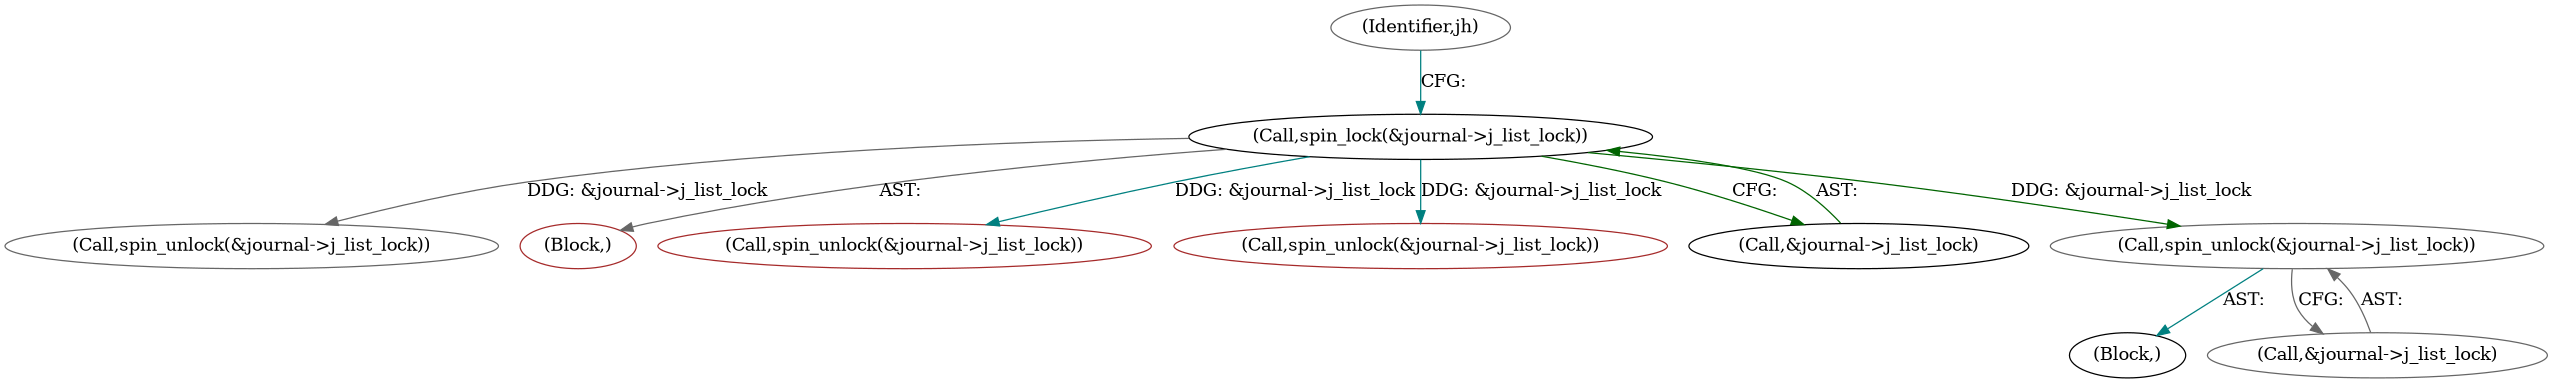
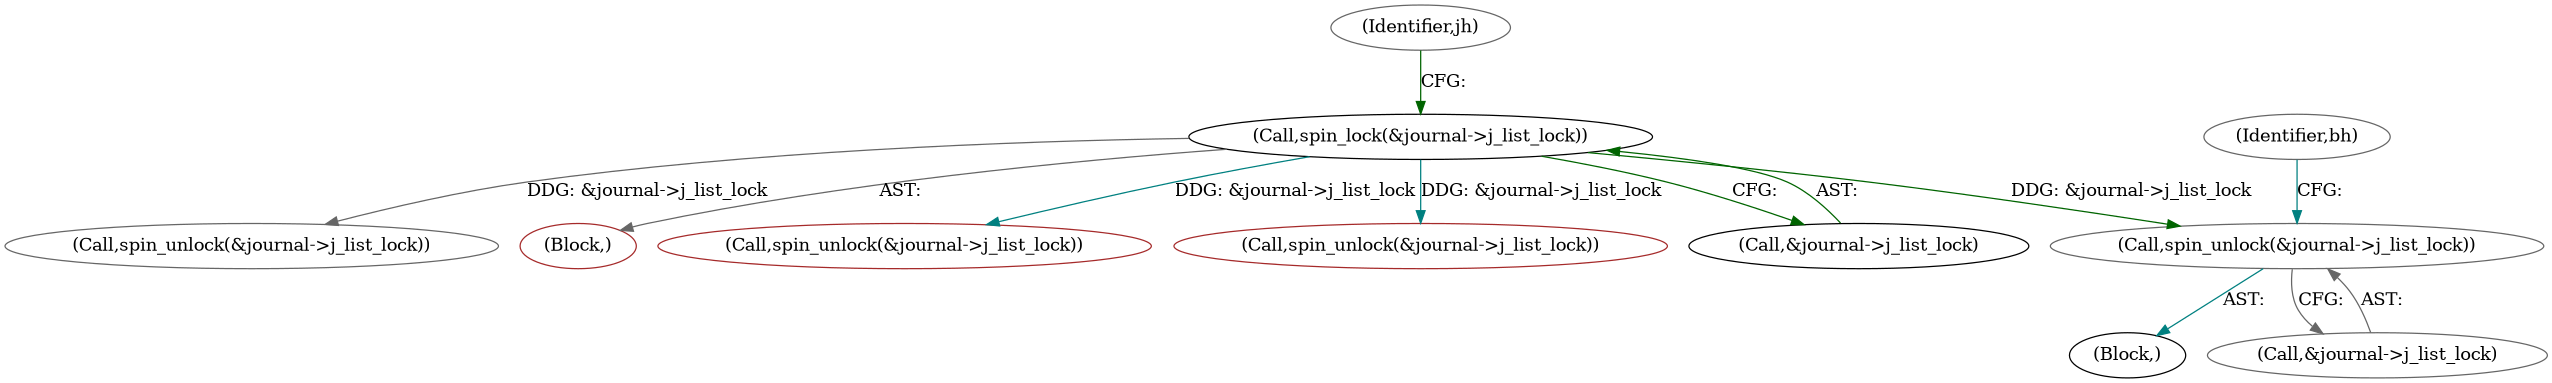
edge "(Identifier,jh)" -> "(Call,spin_lock(&journal->j_list_lock))": color teal -> darkgreen
node "(Identifier,bh)": added
